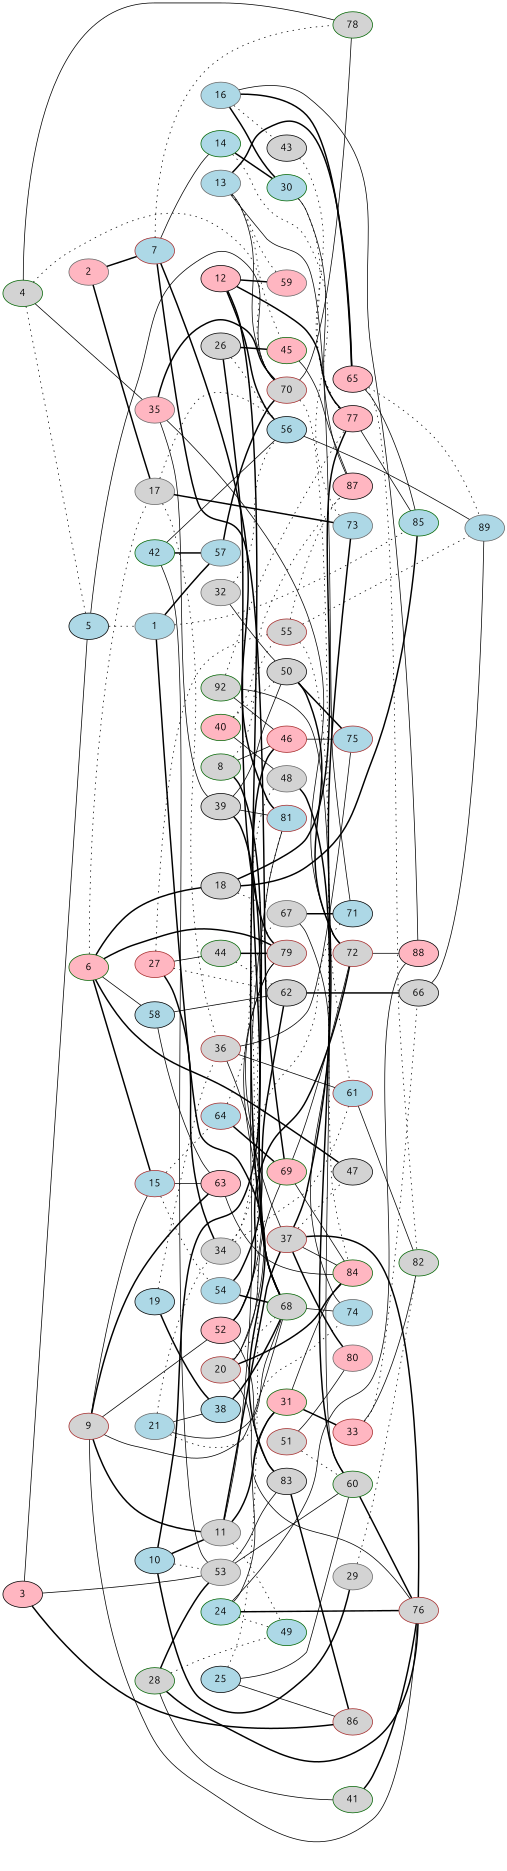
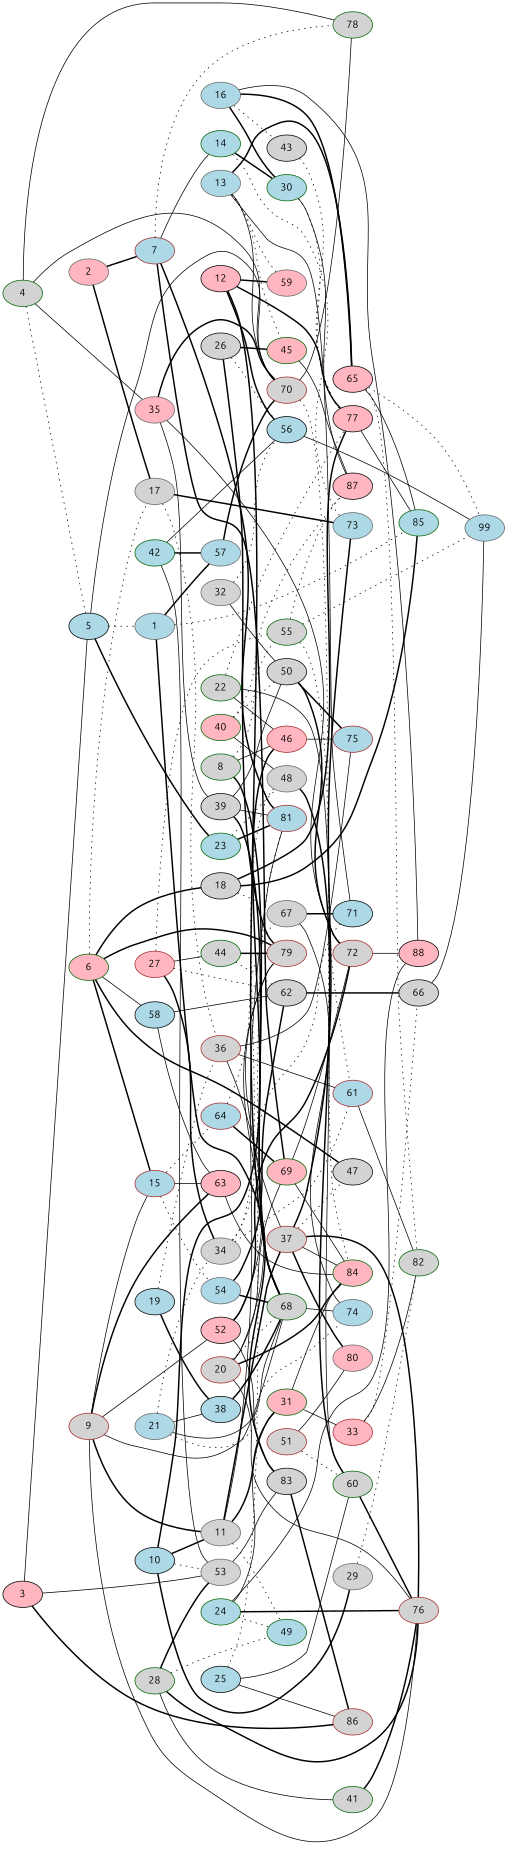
edge "4" -- "70": style dotted -> solid
edge "56" -- "17": removed
node "89": label "89" -> "99"
node "55": color brown -> darkgreen
node "92": label "92" -> "22"
node "23": added
edge "31" -- "33": style bold -> solid
edge "60" -- "53": removed
